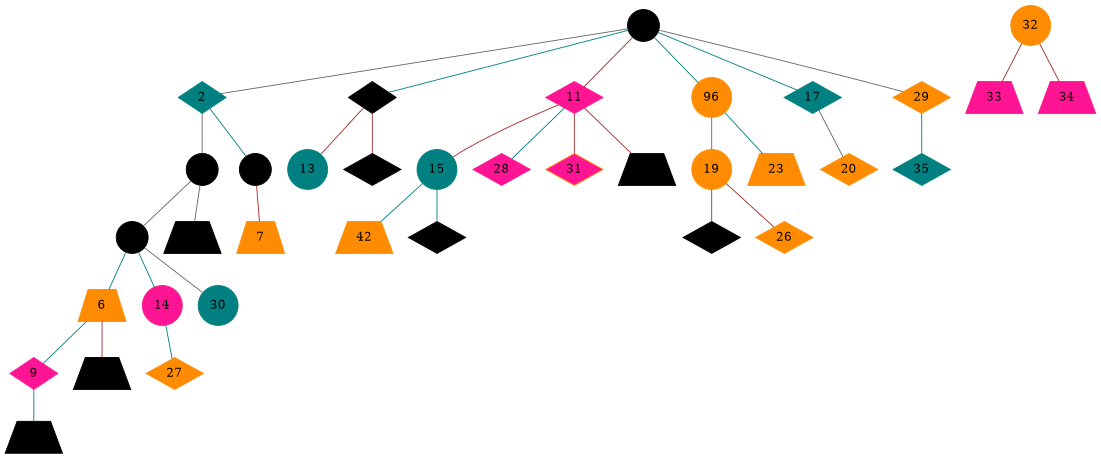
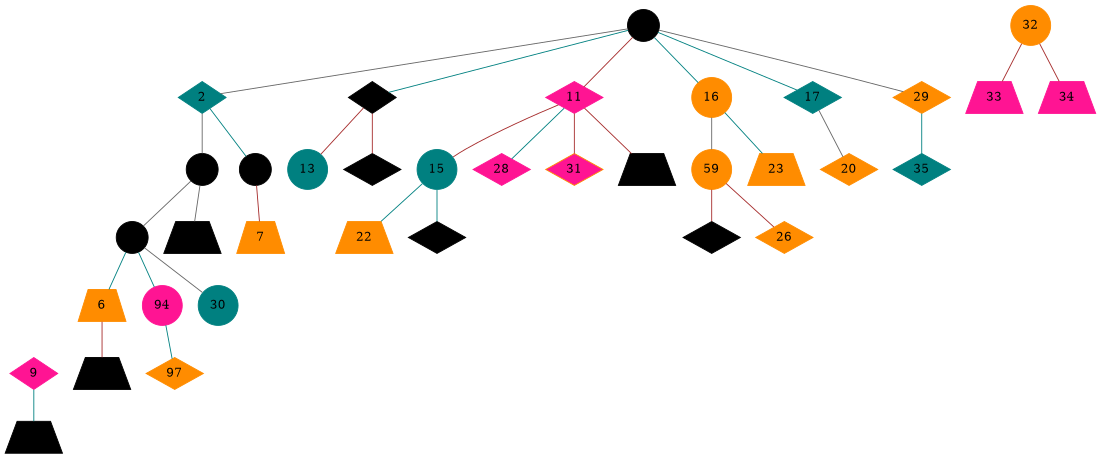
node "96": label "96" -> "16"
node "19": label "19" -> "59"
node "42": label "42" -> "22"
node "14": label "14" -> "94"
edge "6" -- "9": removed
node "27": label "27" -> "97"
